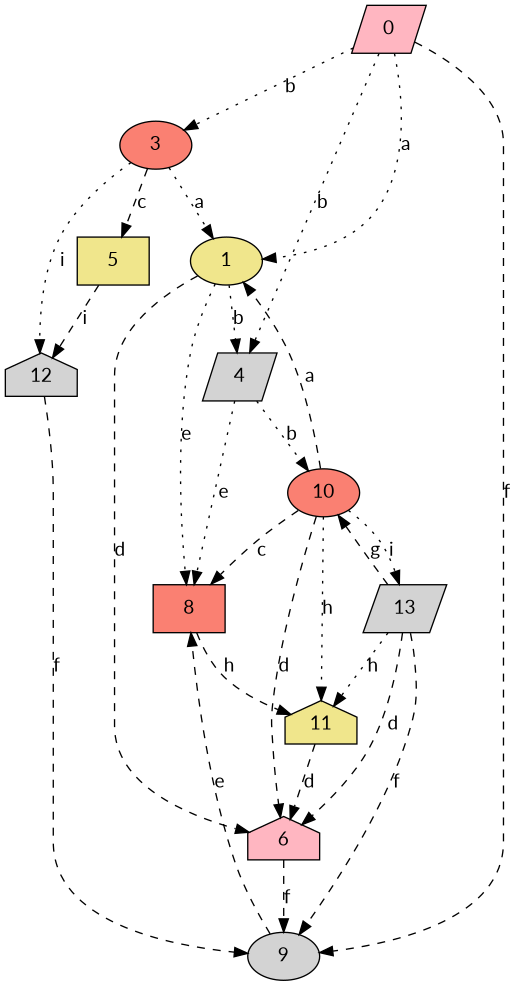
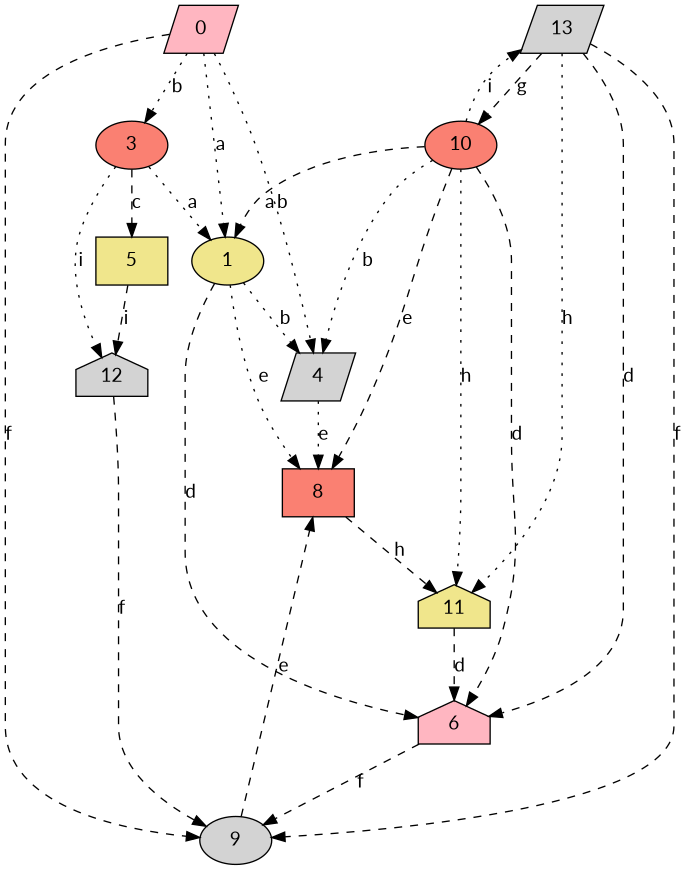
edge "4" -> "10": reversed
edge "10" -> "8": label "c" -> "e"
